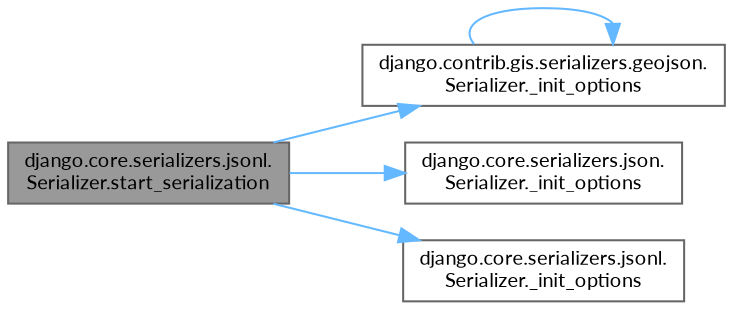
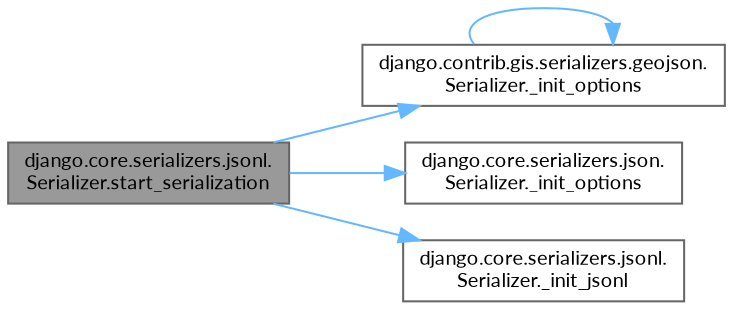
node "django.core.serializers.jsonl. Serializer._init_options": label "django.core.serializers.jsonl. Serializer._init_options" -> "django.core.serializers.jsonl. Serializer._init_jsonl"
